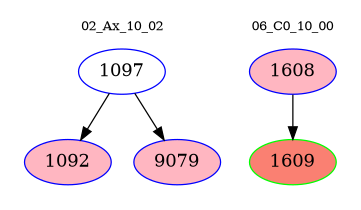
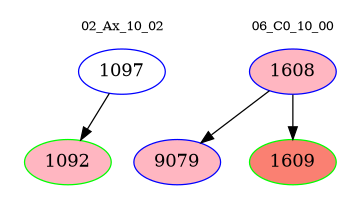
edge "1097" -> "9079": now "1608" -> "9079"
node "1092": color blue -> green
